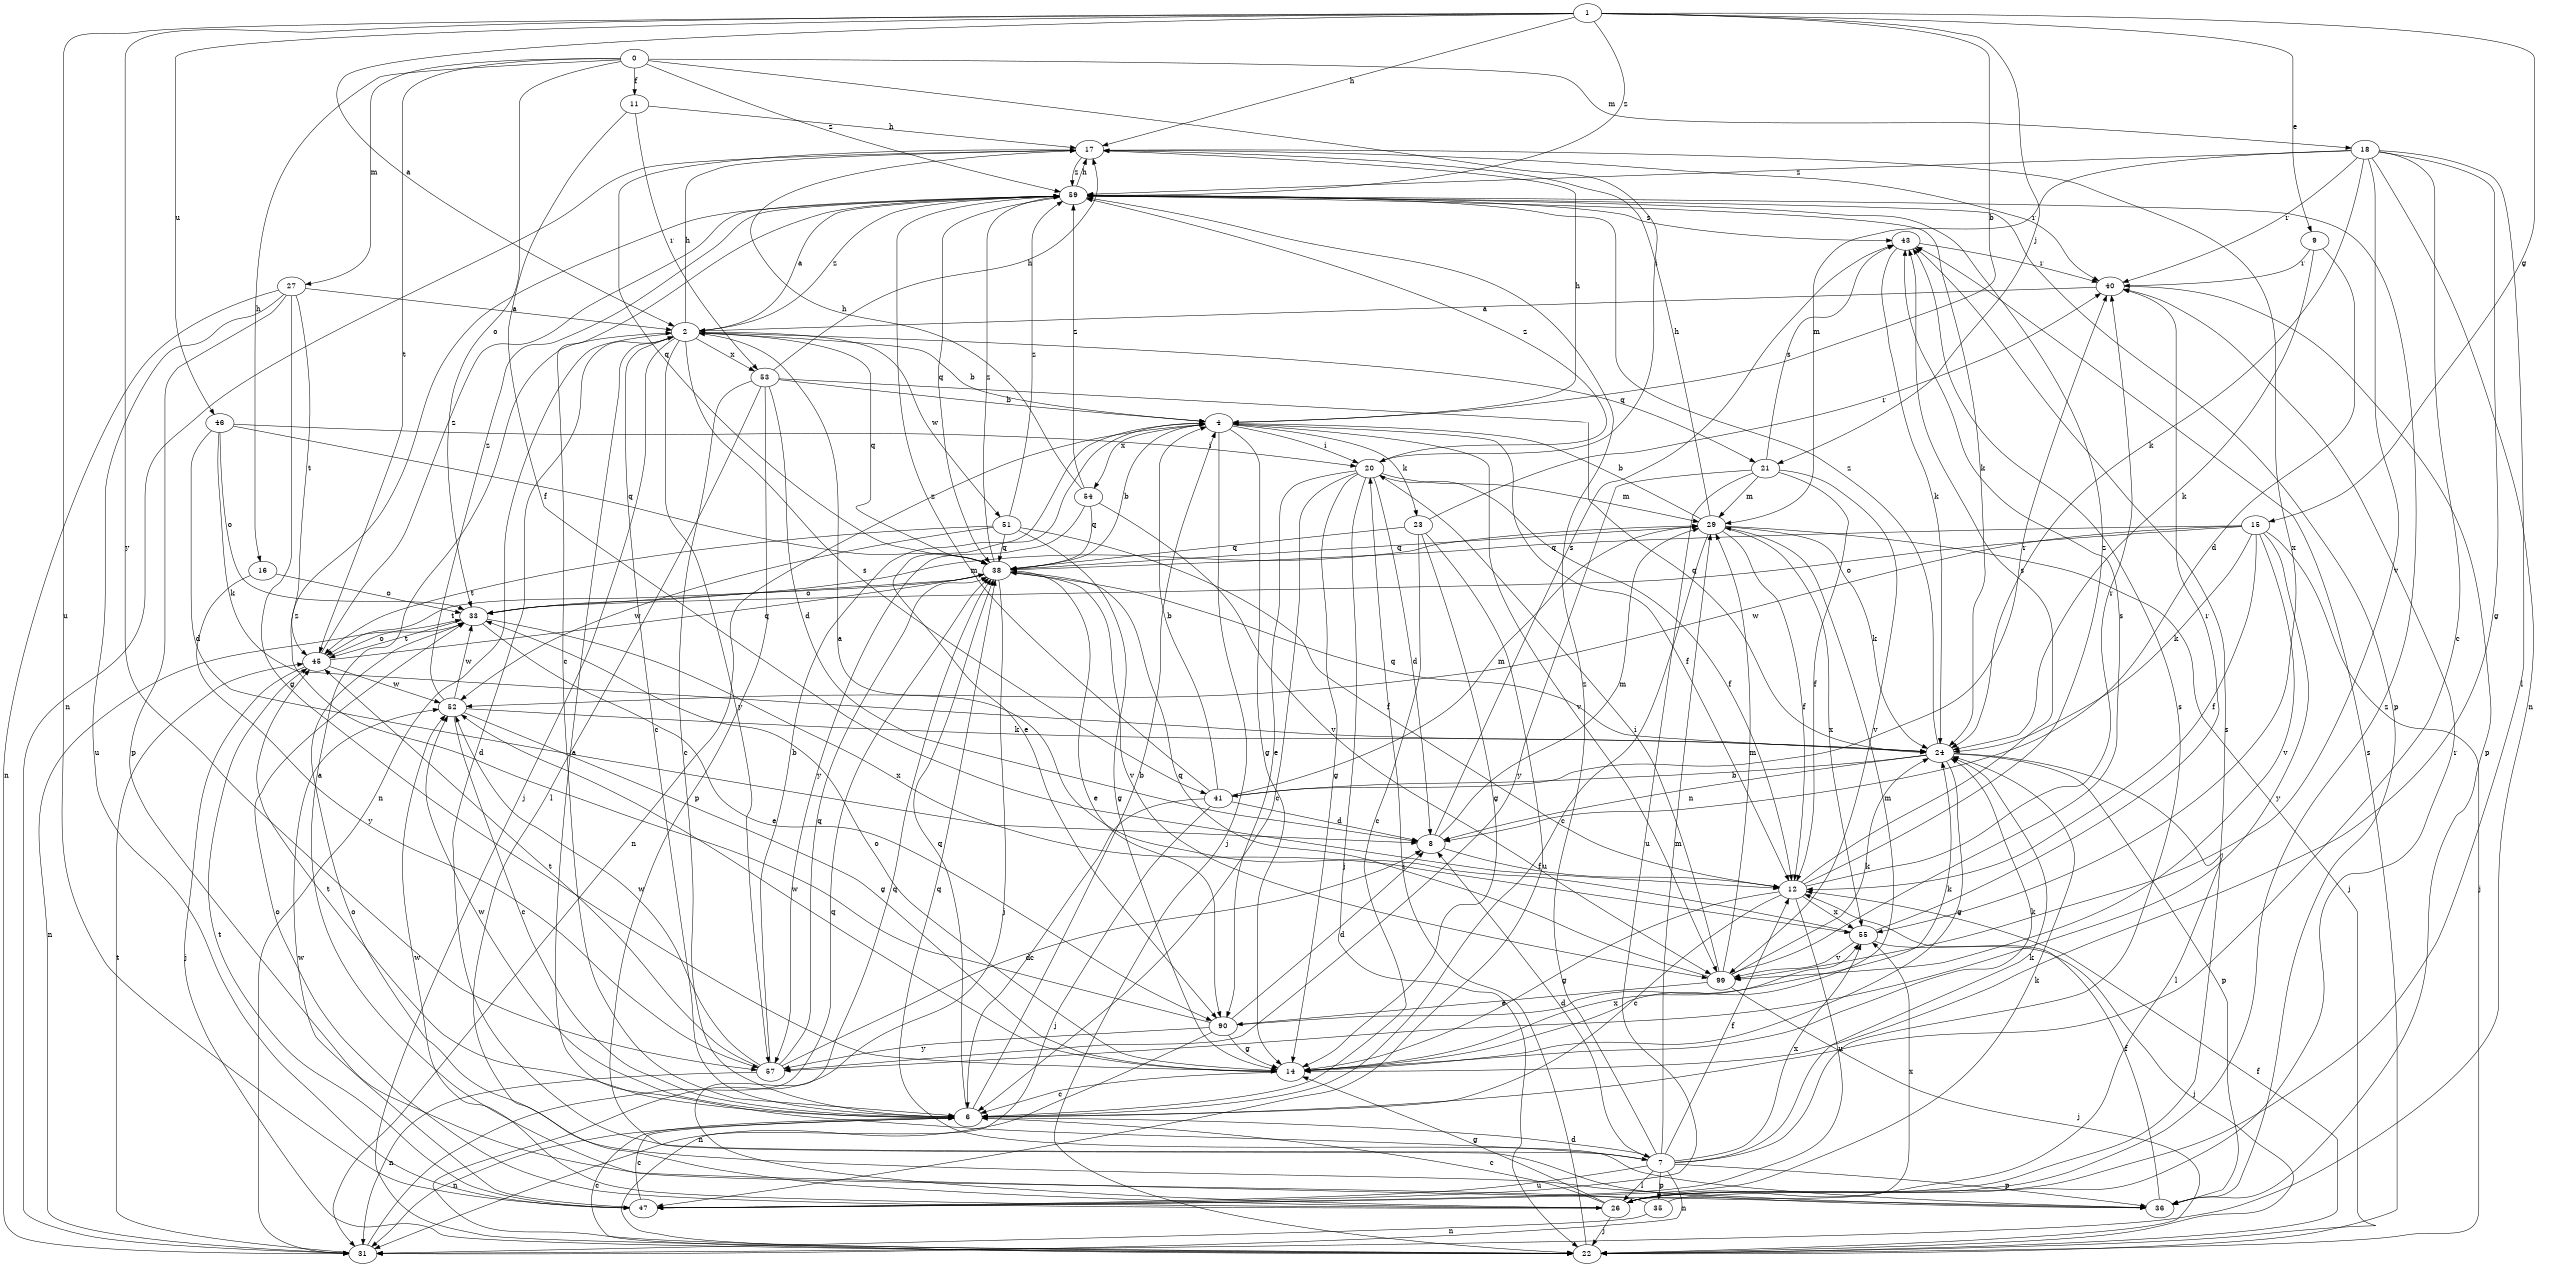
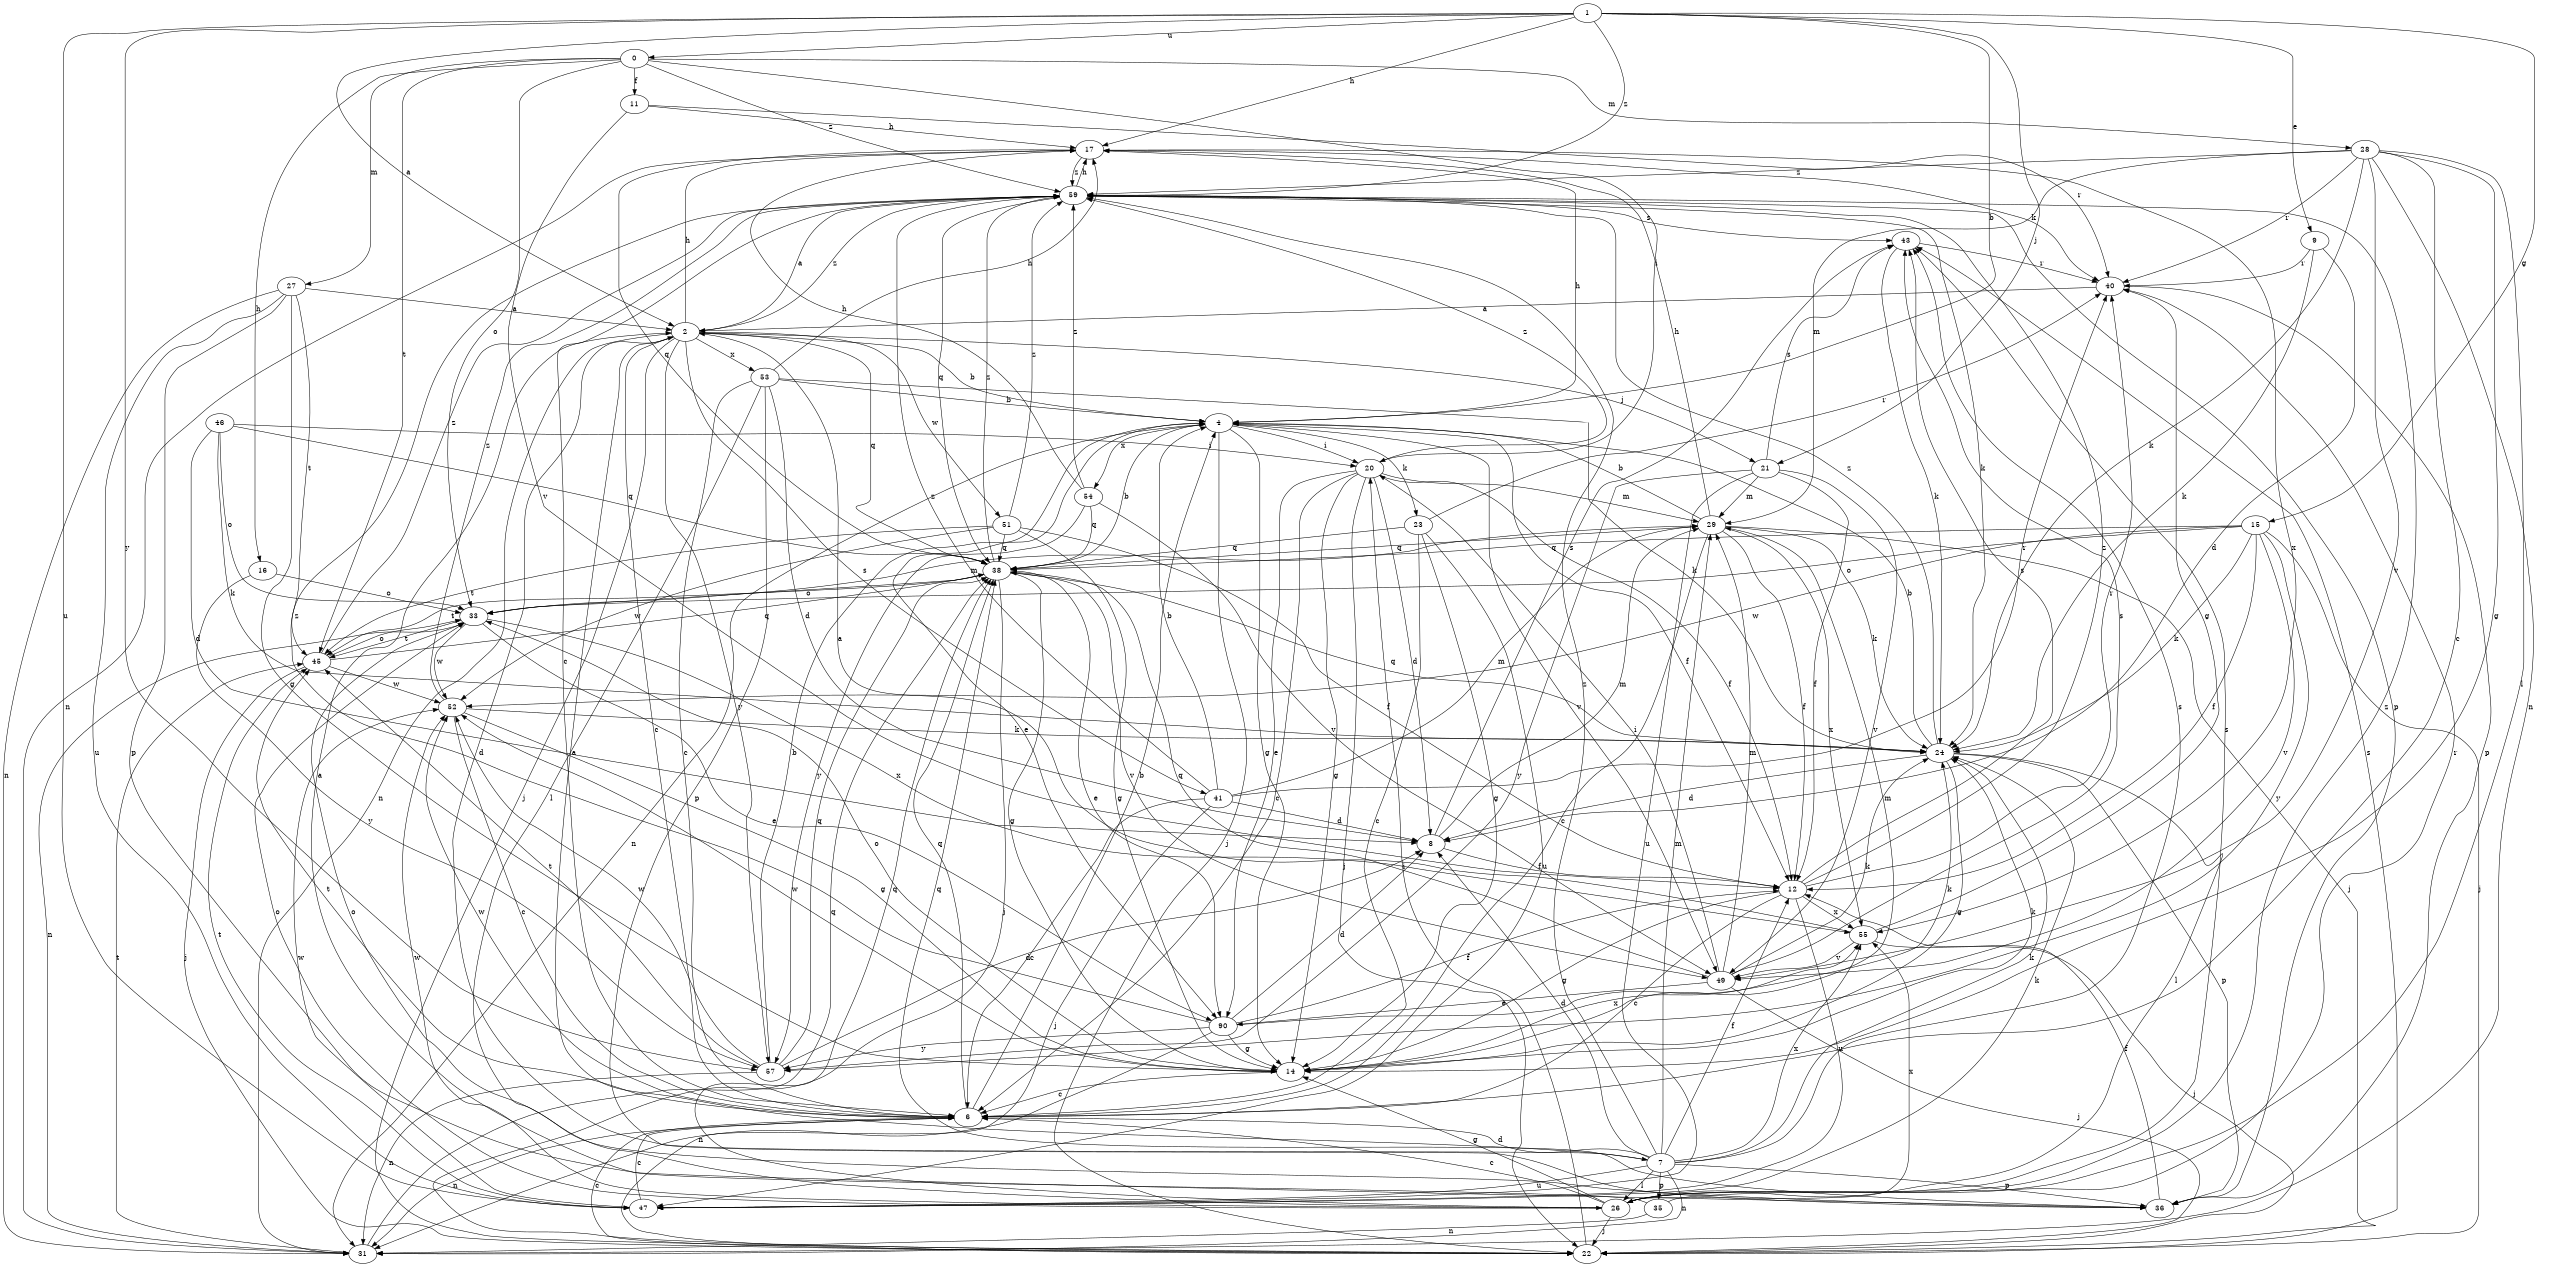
edge "1" -> "46": now "1" -> "0"
node "18": label "18" -> "28"
edge "17" -> "40": label "r" -> "k"
edge "11" -> "53": now "11" -> "40"
edge "2" -> "21": label "q" -> "j"
edge "11" -> "12": label "f" -> "v"
edge "53" -> "24": label "q" -> "k"
edge "55" -> "40": label "r" -> "g"
edge "52" -> "33": reversed
edge "24" -> "41": now "24" -> "4"
edge "24" -> "8": label "n" -> "d"
edge "38" -> "14": added, label "g"
node "99": label "99" -> "49"
edge "6" -> "7": reversed
edge "22" -> "12": now "90" -> "12"
